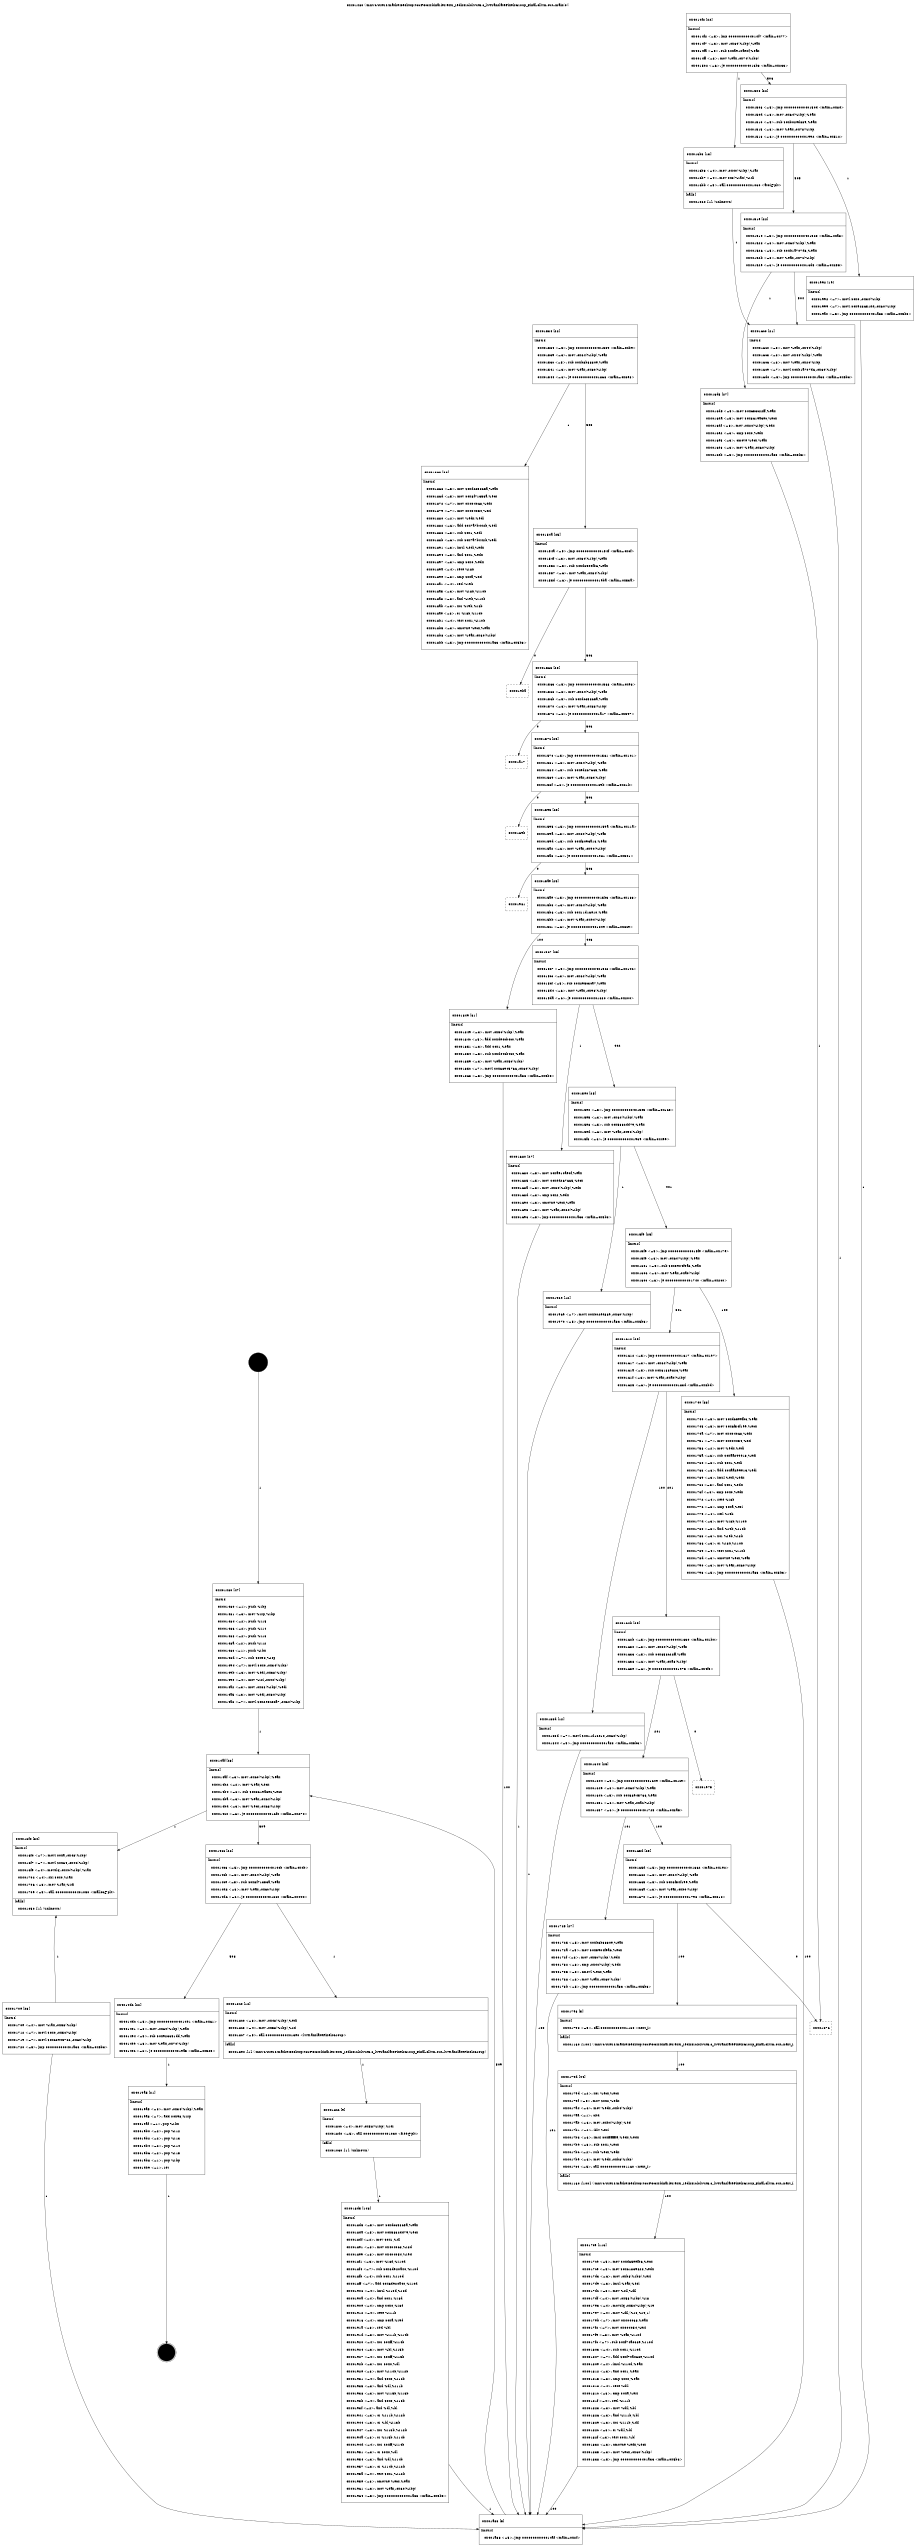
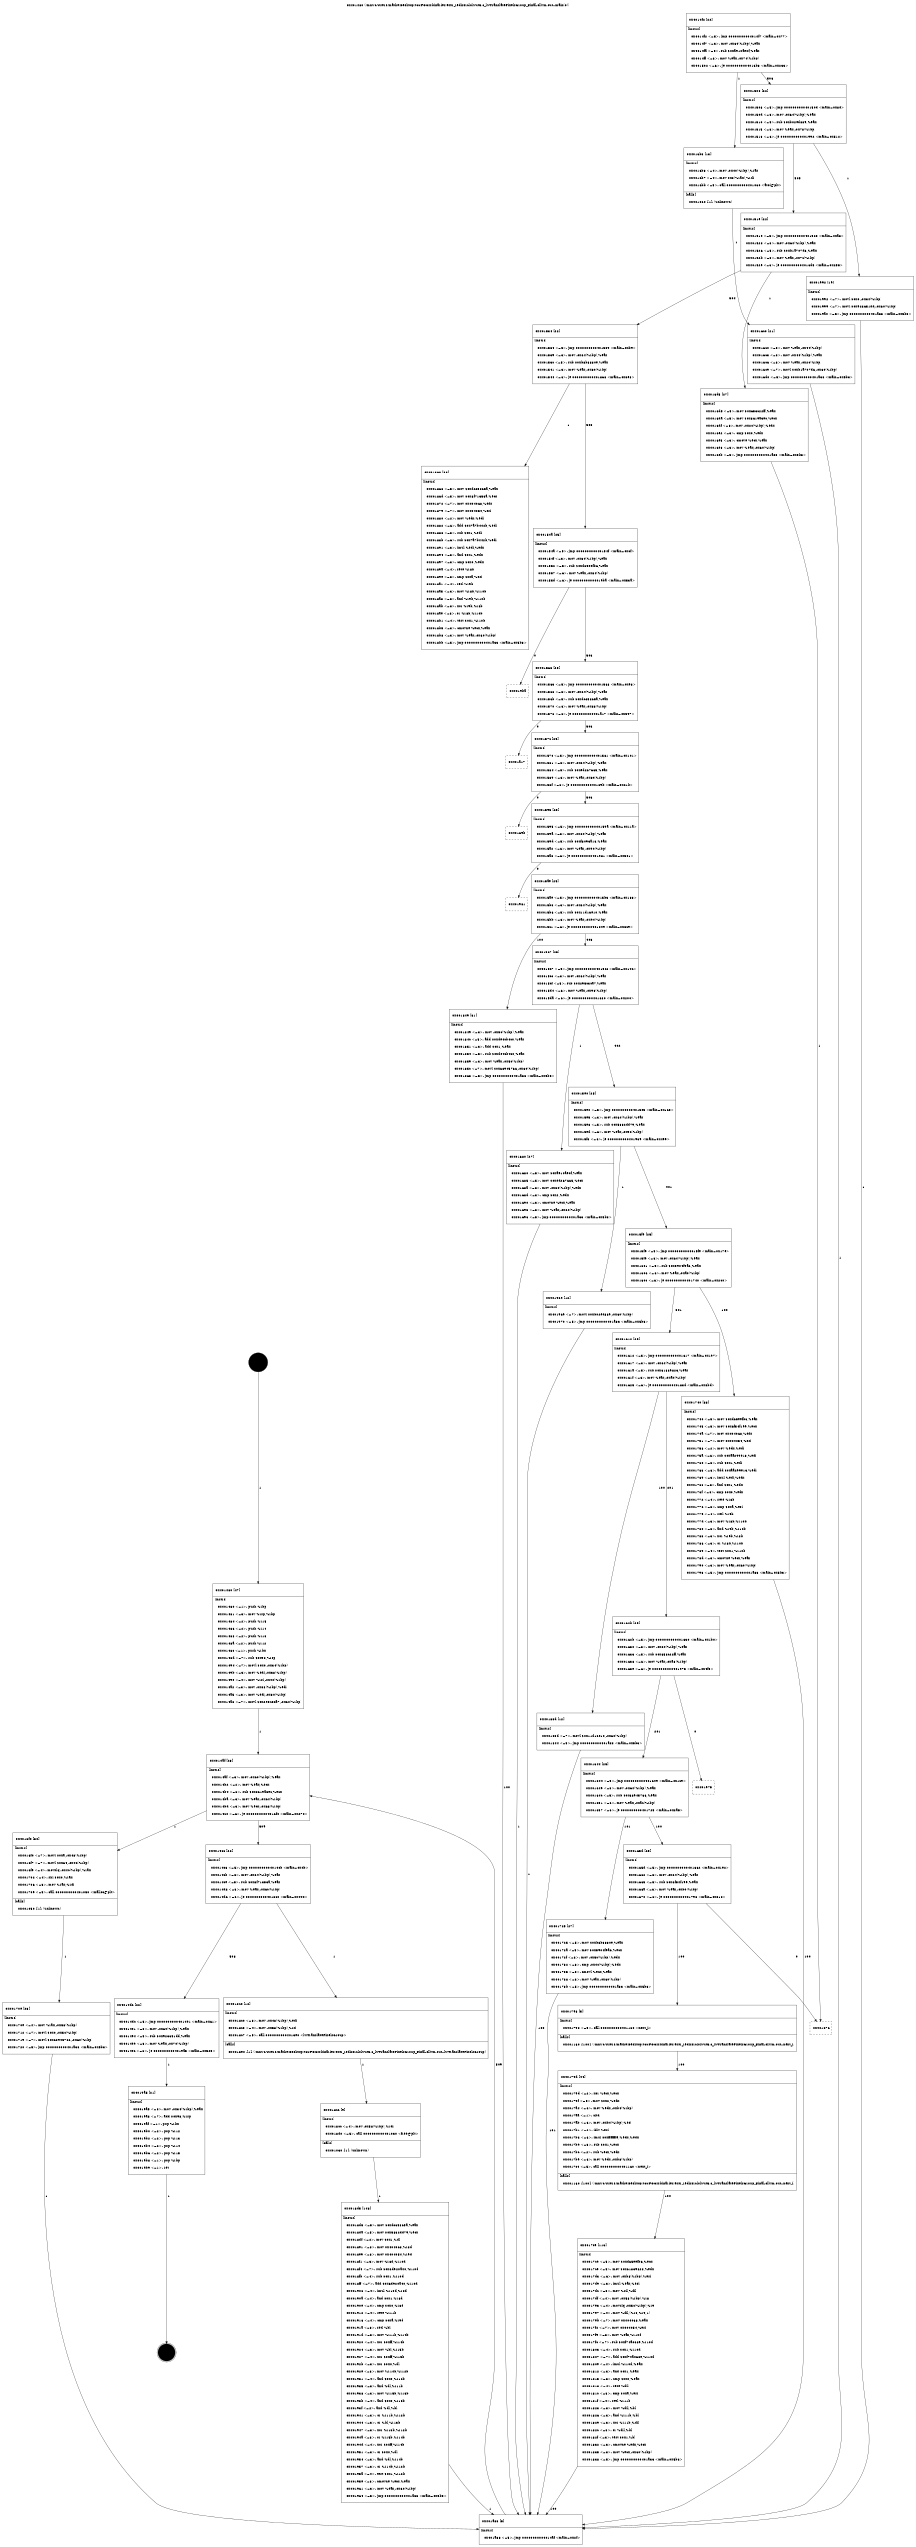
edge "0x40151e [22]" -> "0x4016c0 [21]": now "0x40151e [22]" -> "0x401534 [22]"
edge "0x401595 [25]" -> "0x4015ae [25]": removed, label "503"
edge "0x40170e [23]" -> "0x4016f0 [30]": reversed
